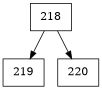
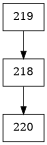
edge "218" -> "219": reversed
